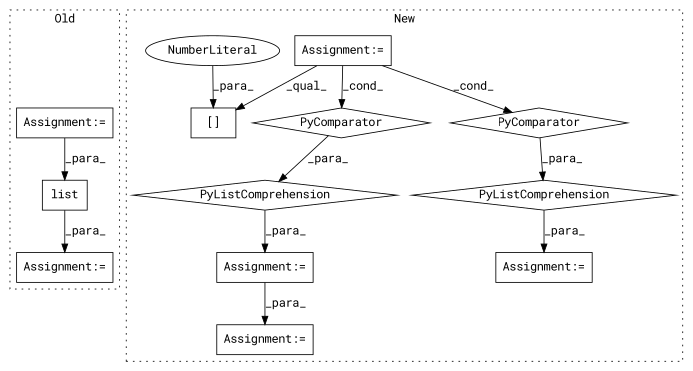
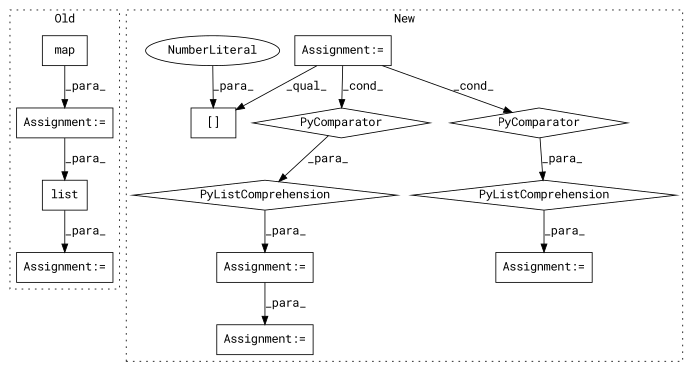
node "map": added
